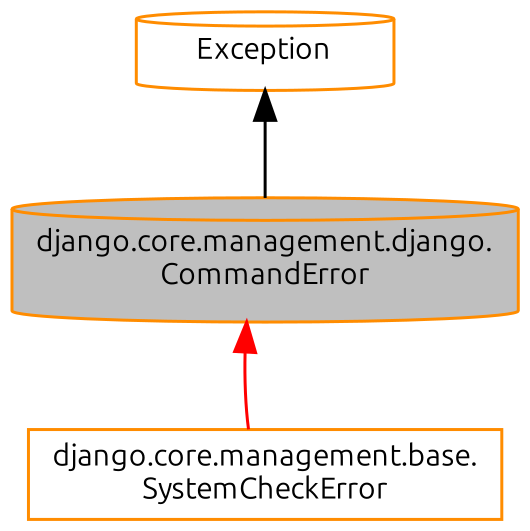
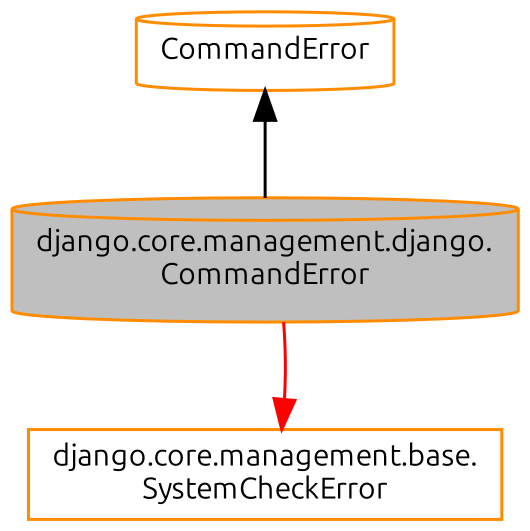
node "Exception": label "Exception" -> "CommandError"
edge "django.core.management.base. SystemCheckError" -> "django.core.management.django. CommandError": reversed
